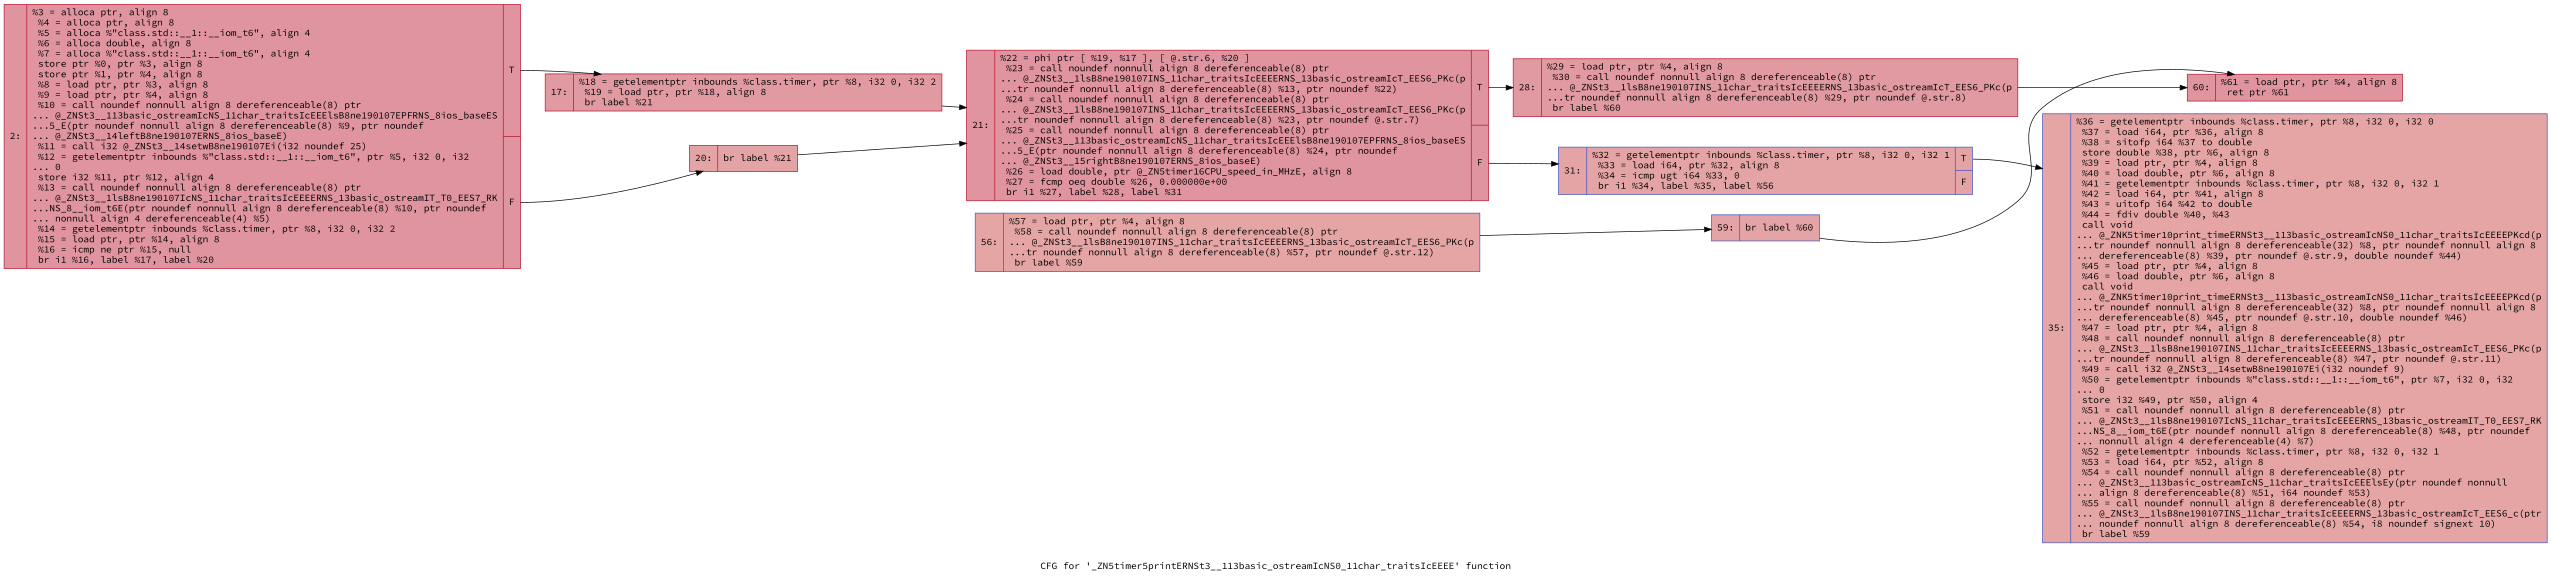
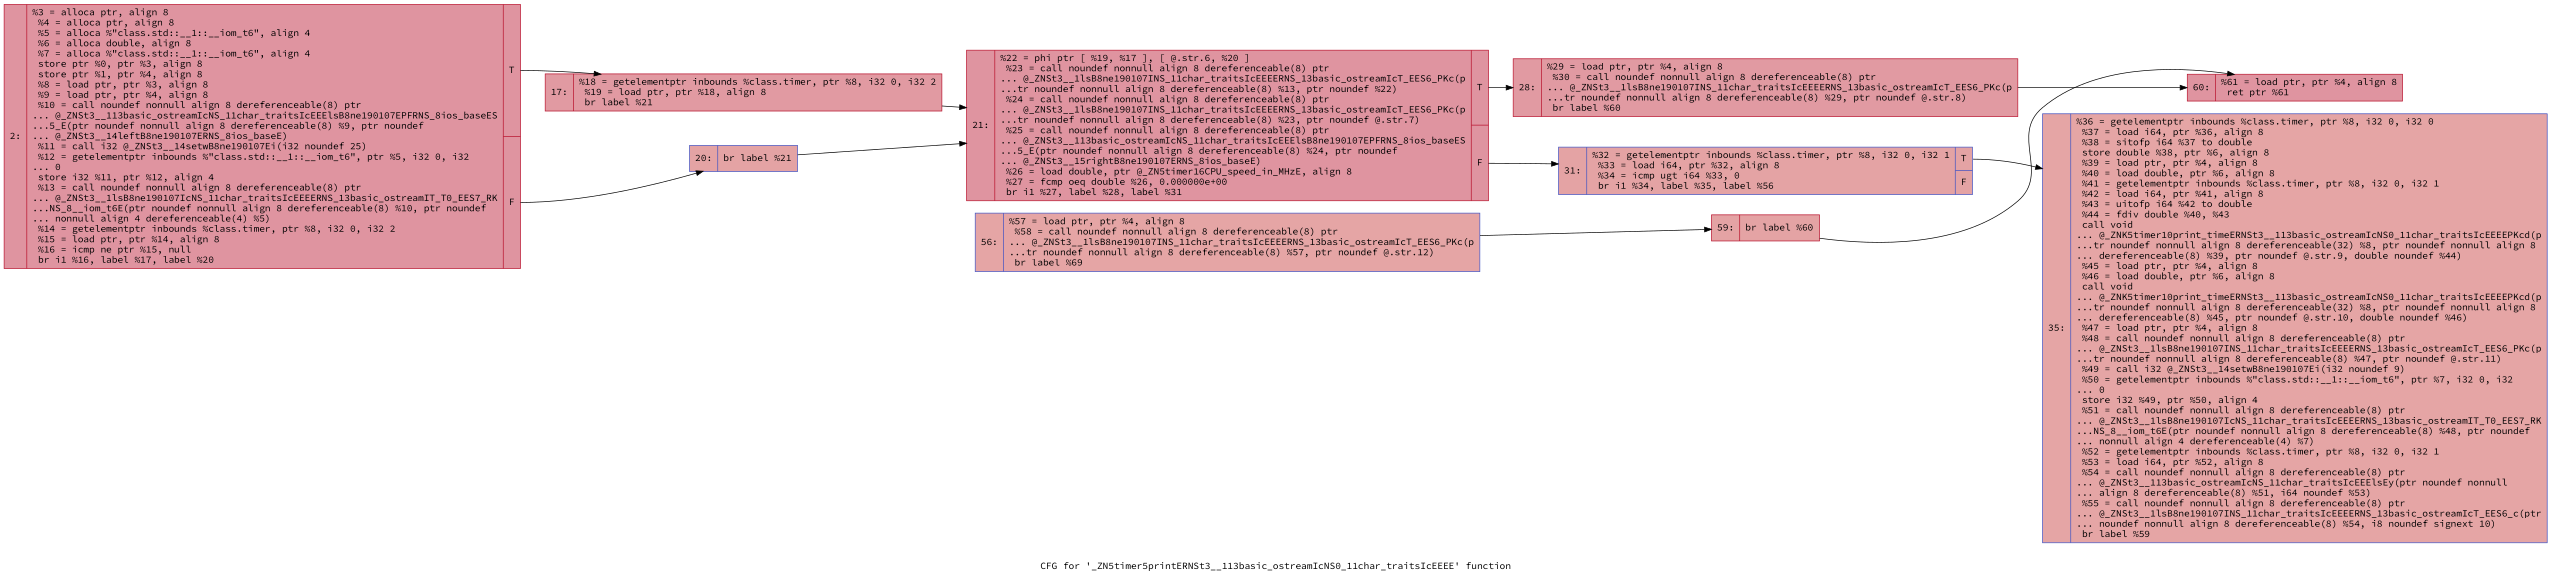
node "20:": color #b70d28ff -> #3d50c3ff
node "59:": color #3d50c3ff -> #b70d28ff
node "56:": text "br label %59" -> "br label %69"
